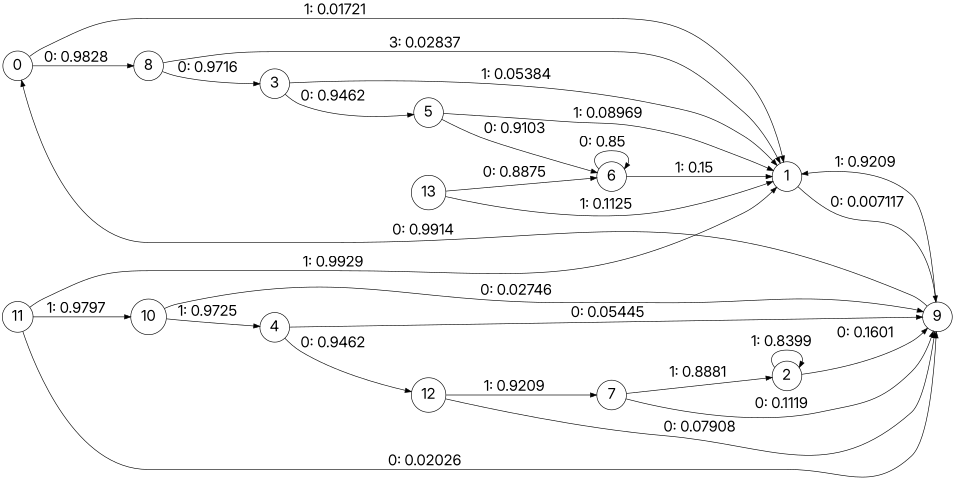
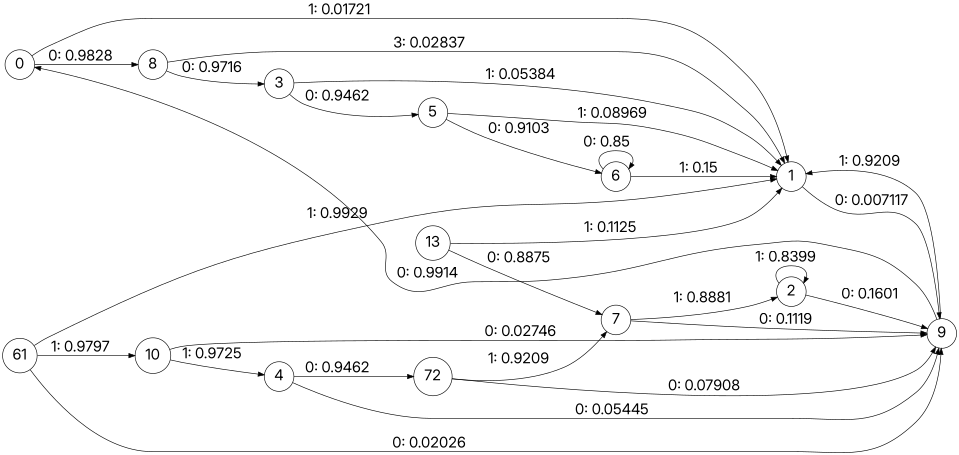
edge "13" -> "6": now "13" -> "7"
node "11": label "11" -> "61"
node "12": label "12" -> "72"
